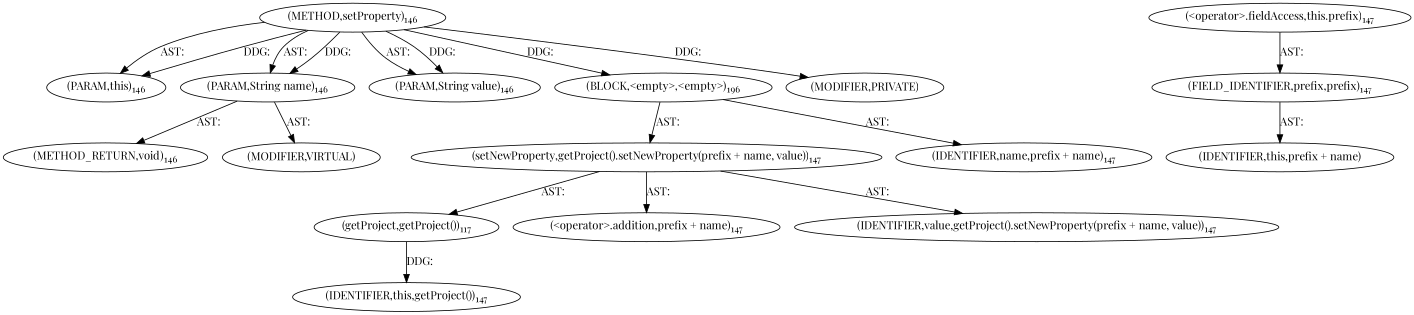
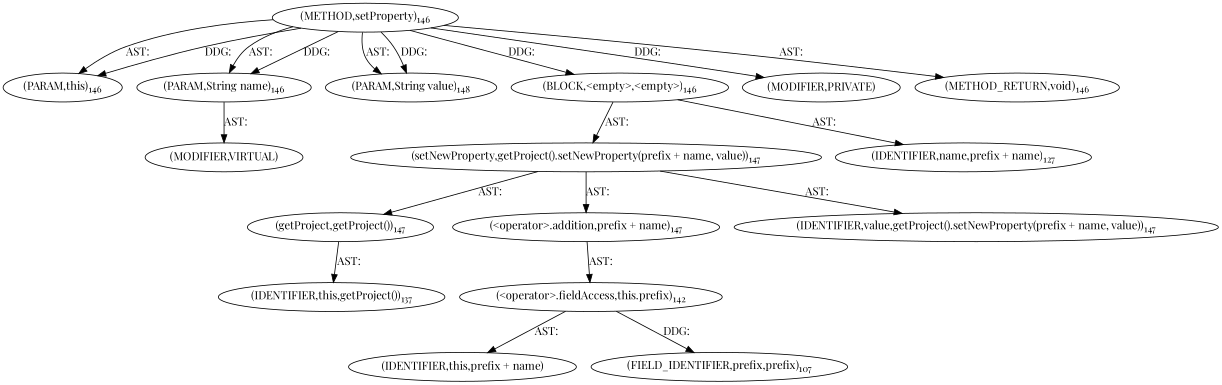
node "(<operator>.fieldAccess,this.prefix)": text "147" -> "142"
edge "(<operator>.fieldAccess,this.prefix)" -> "(FIELD_IDENTIFIER,prefix,prefix)": label "AST: " -> "DDG: "
node "(PARAM,String value)": text "146" -> "148"
node "(BLOCK,<empty>,<empty>)": text "196" -> "146"
node "(FIELD_IDENTIFIER,prefix,prefix)": text "147" -> "107"
edge "(FIELD_IDENTIFIER,prefix,prefix)" -> "(IDENTIFIER,this,prefix + name)": now "(<operator>.fieldAccess,this.prefix)" -> "(IDENTIFIER,this,prefix + name)"
edge "(PARAM,String name)" -> "(METHOD_RETURN,void)": now "(METHOD,setProperty)" -> "(METHOD_RETURN,void)"
node "(IDENTIFIER,name,prefix + name)": text "147" -> "127"
node "(getProject,getProject())": text "117" -> "147"
edge "(<operator>.addition,prefix + name)" -> "(<operator>.fieldAccess,this.prefix)": added, label "AST:"
edge "(getProject,getProject())" -> "(IDENTIFIER,this,getProject())": label "DDG: " -> "AST: "
node "(IDENTIFIER,this,getProject())": text "147" -> "137"
